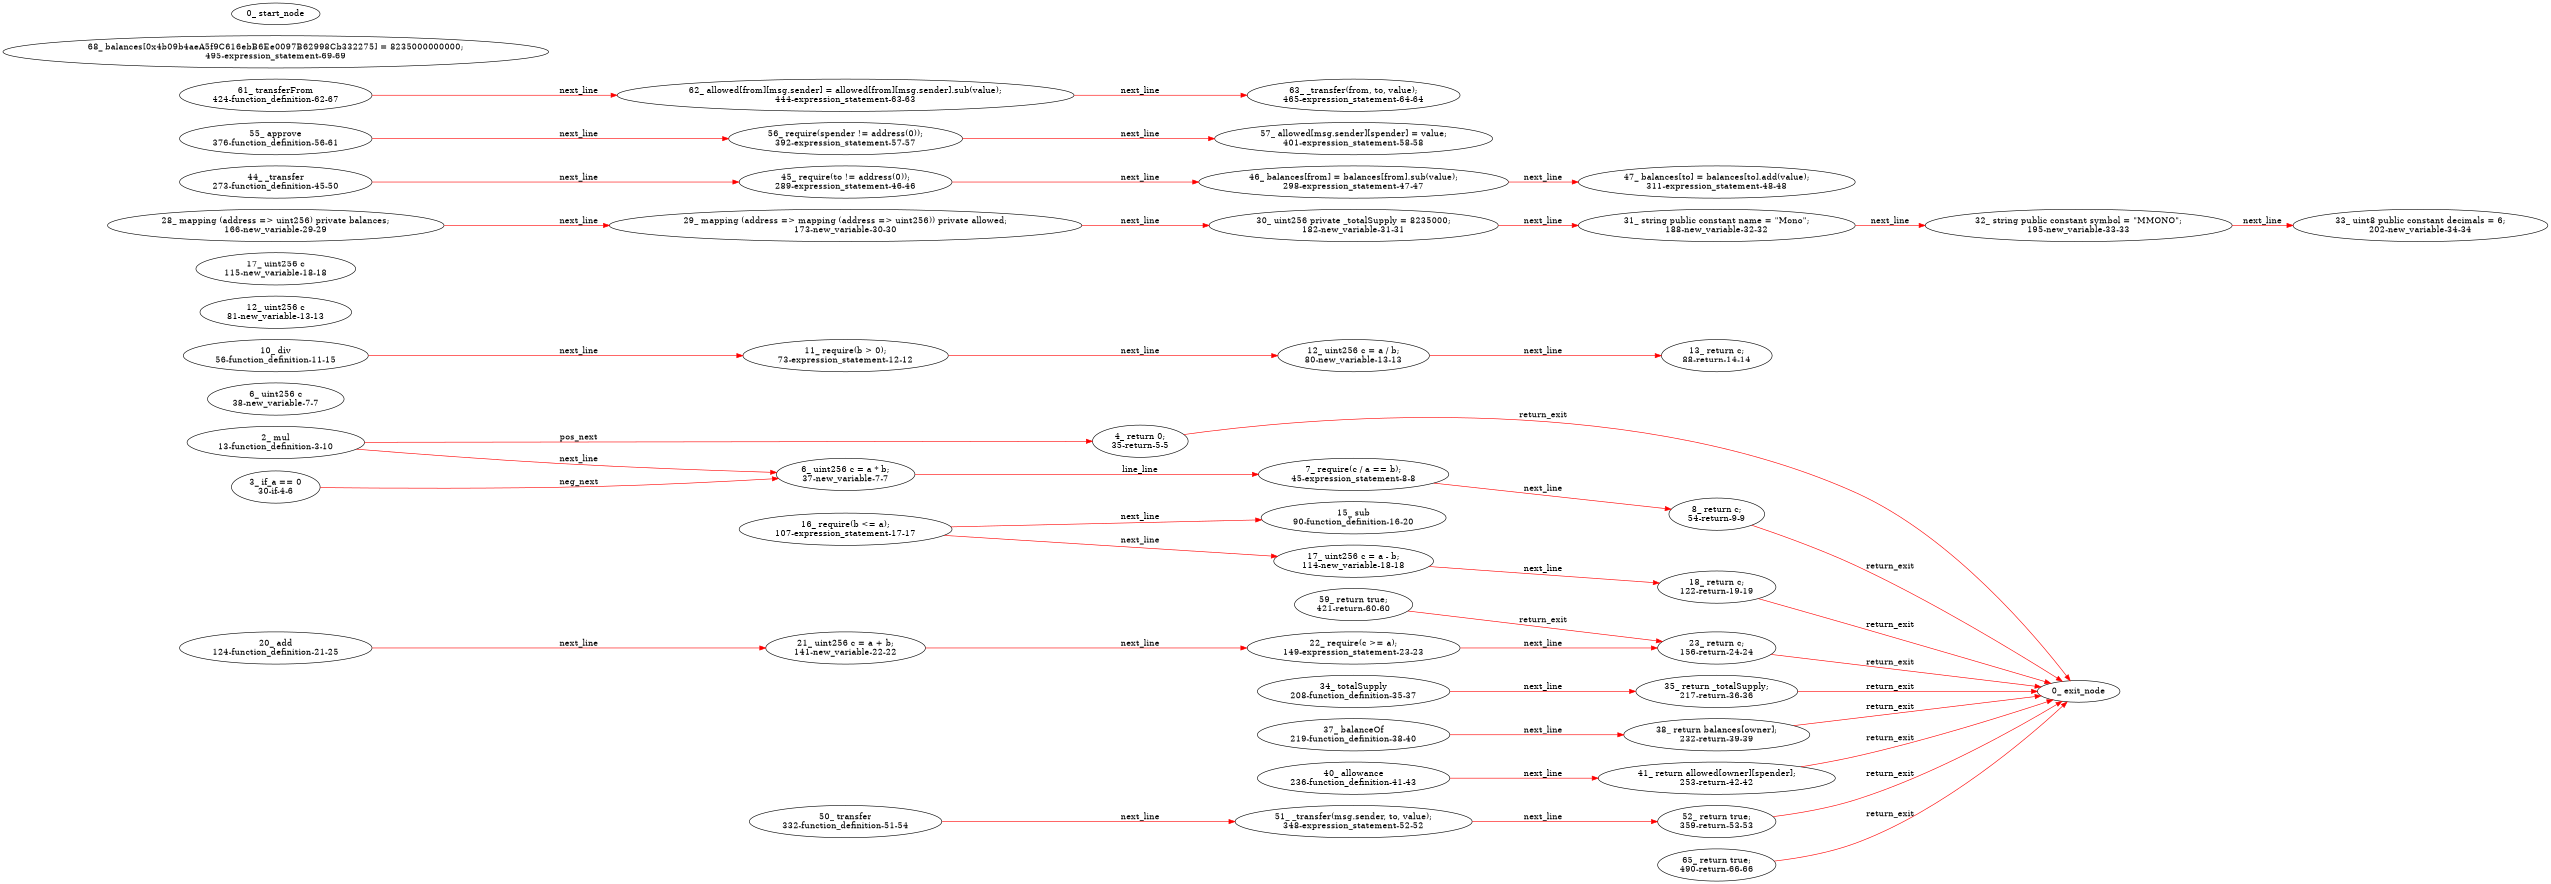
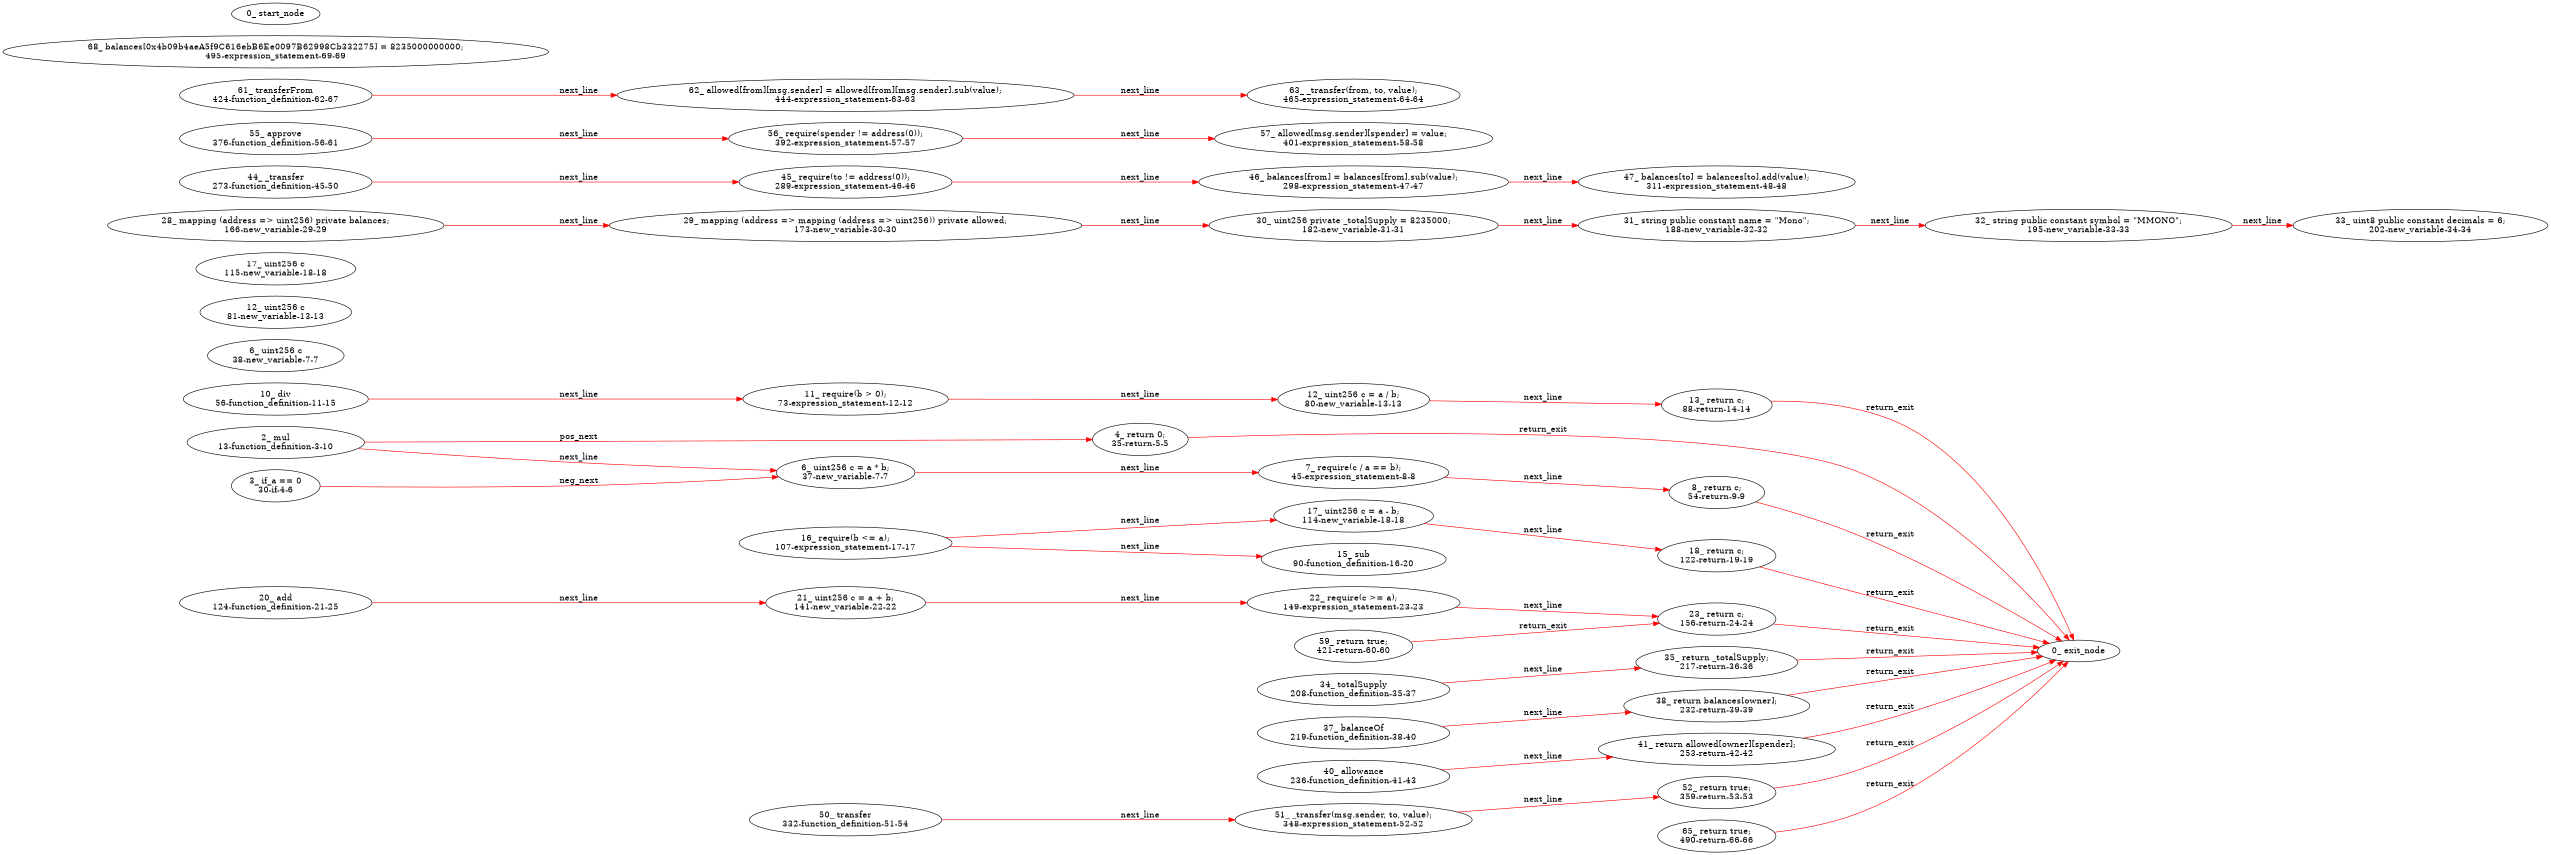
edge "13_ return c; 88-return-14-14" -> "0_ exit_node": added, label "return_exit"
edge "6_ uint256 c = a * b; 37-new_variable-7-7" -> "7_ require(c / a == b); 45-expression_statement-8-8": label "line_line" -> "next_line"
